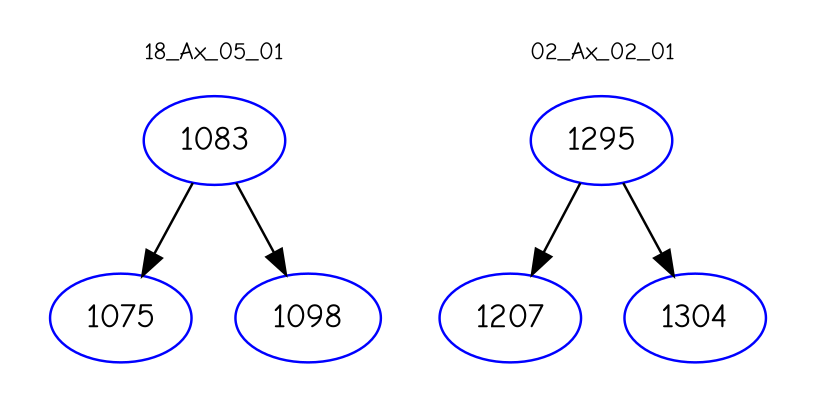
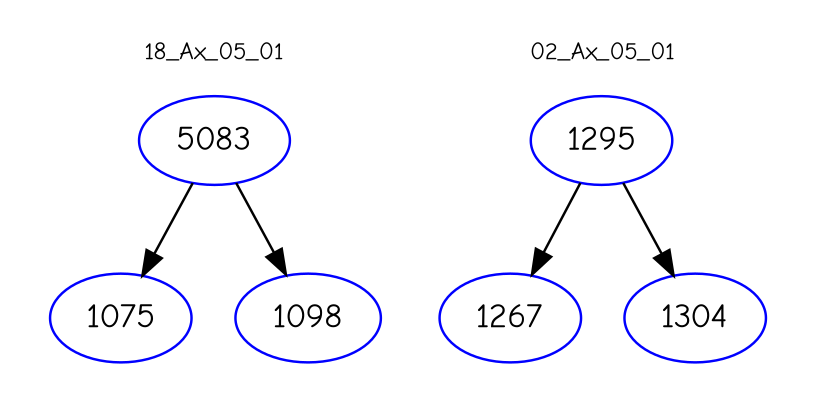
cluster "02_Ax_02_01": label "02_Ax_02_01" -> "02_Ax_05_01"
node "1083": label "1083" -> "5083"
node "1207": label "1207" -> "1267"
